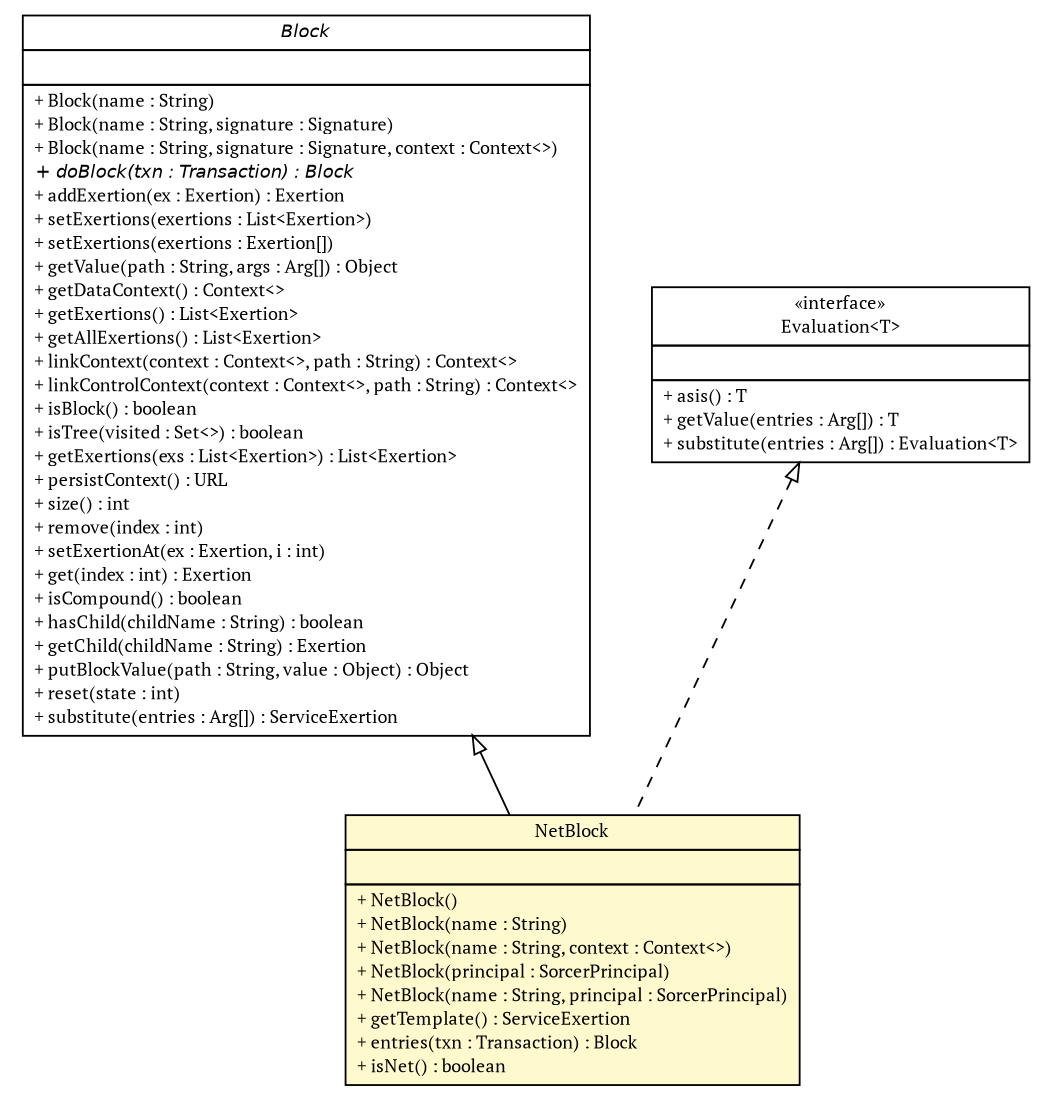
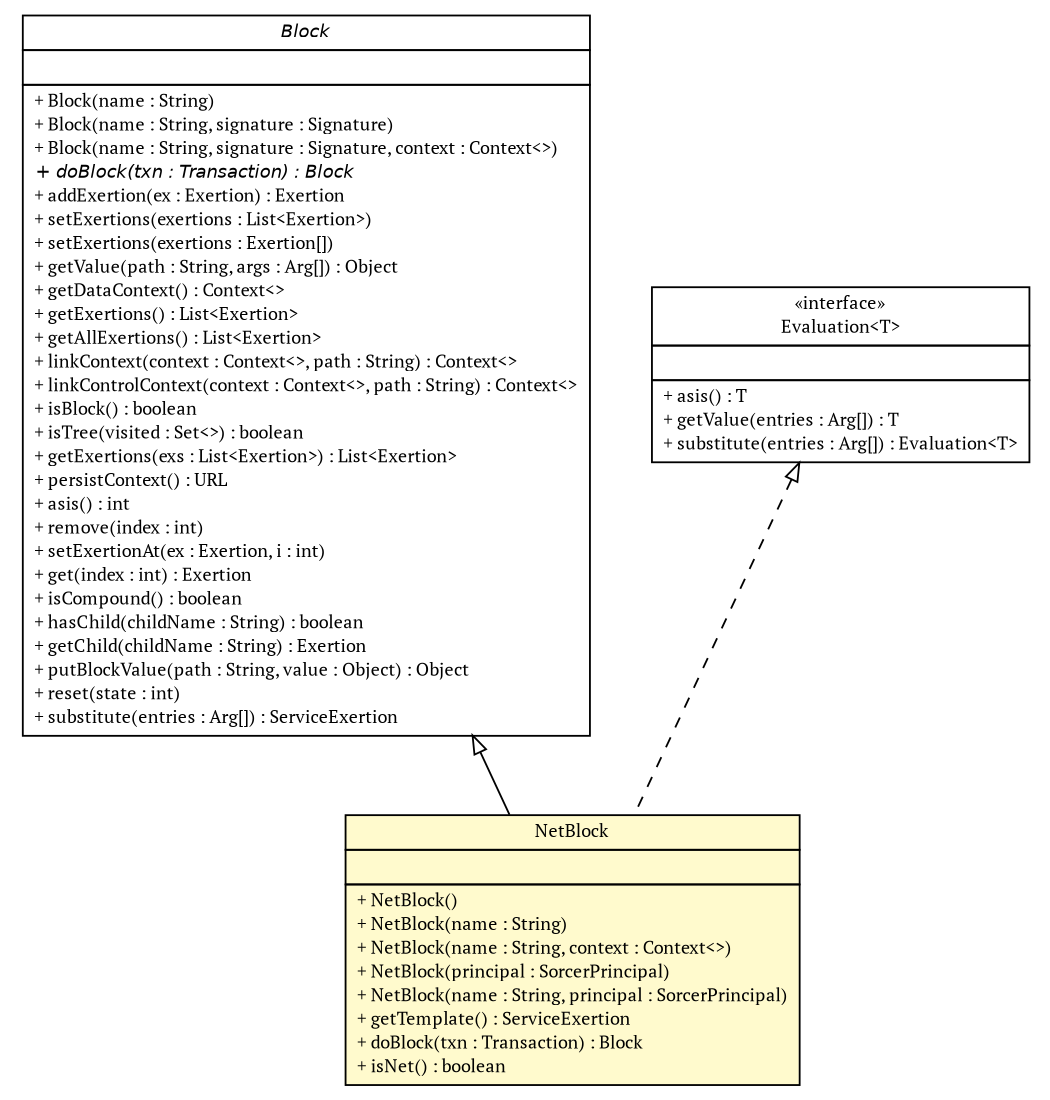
node "Block": text "+ size() : int" -> "+ asis() : int"
node "NetBlock": text "+ entries(txn : Transaction) : Block" -> "+ doBlock(txn : Transaction) : Block"
